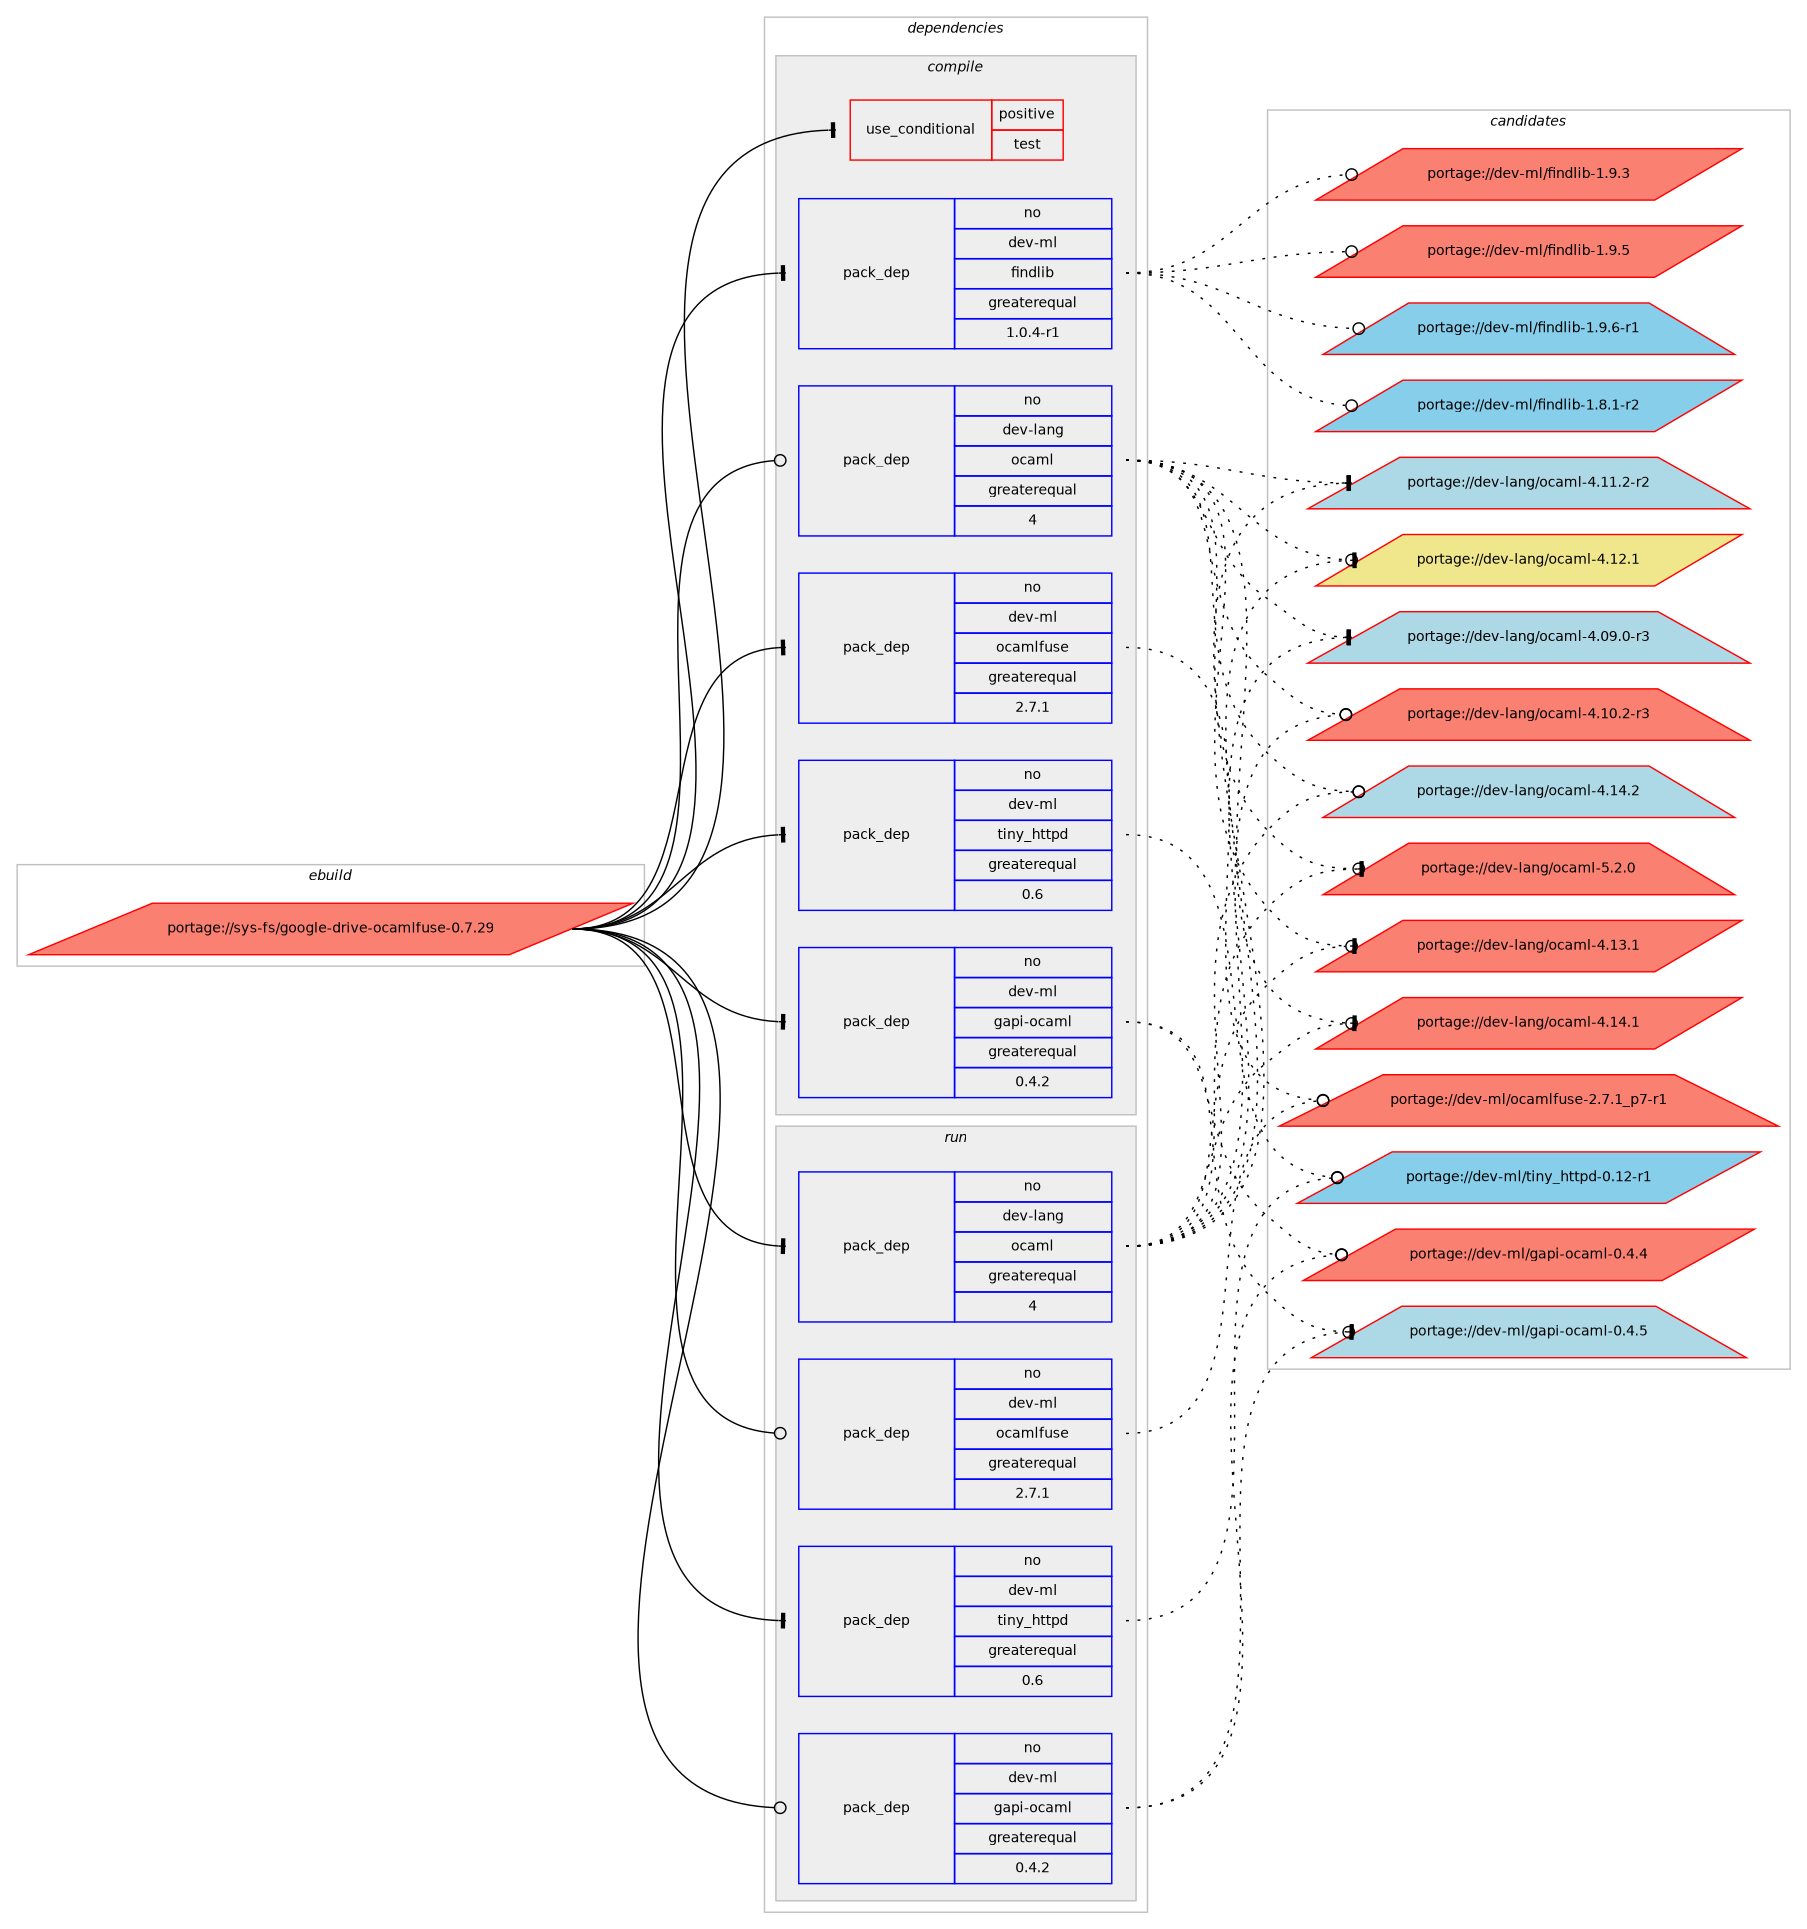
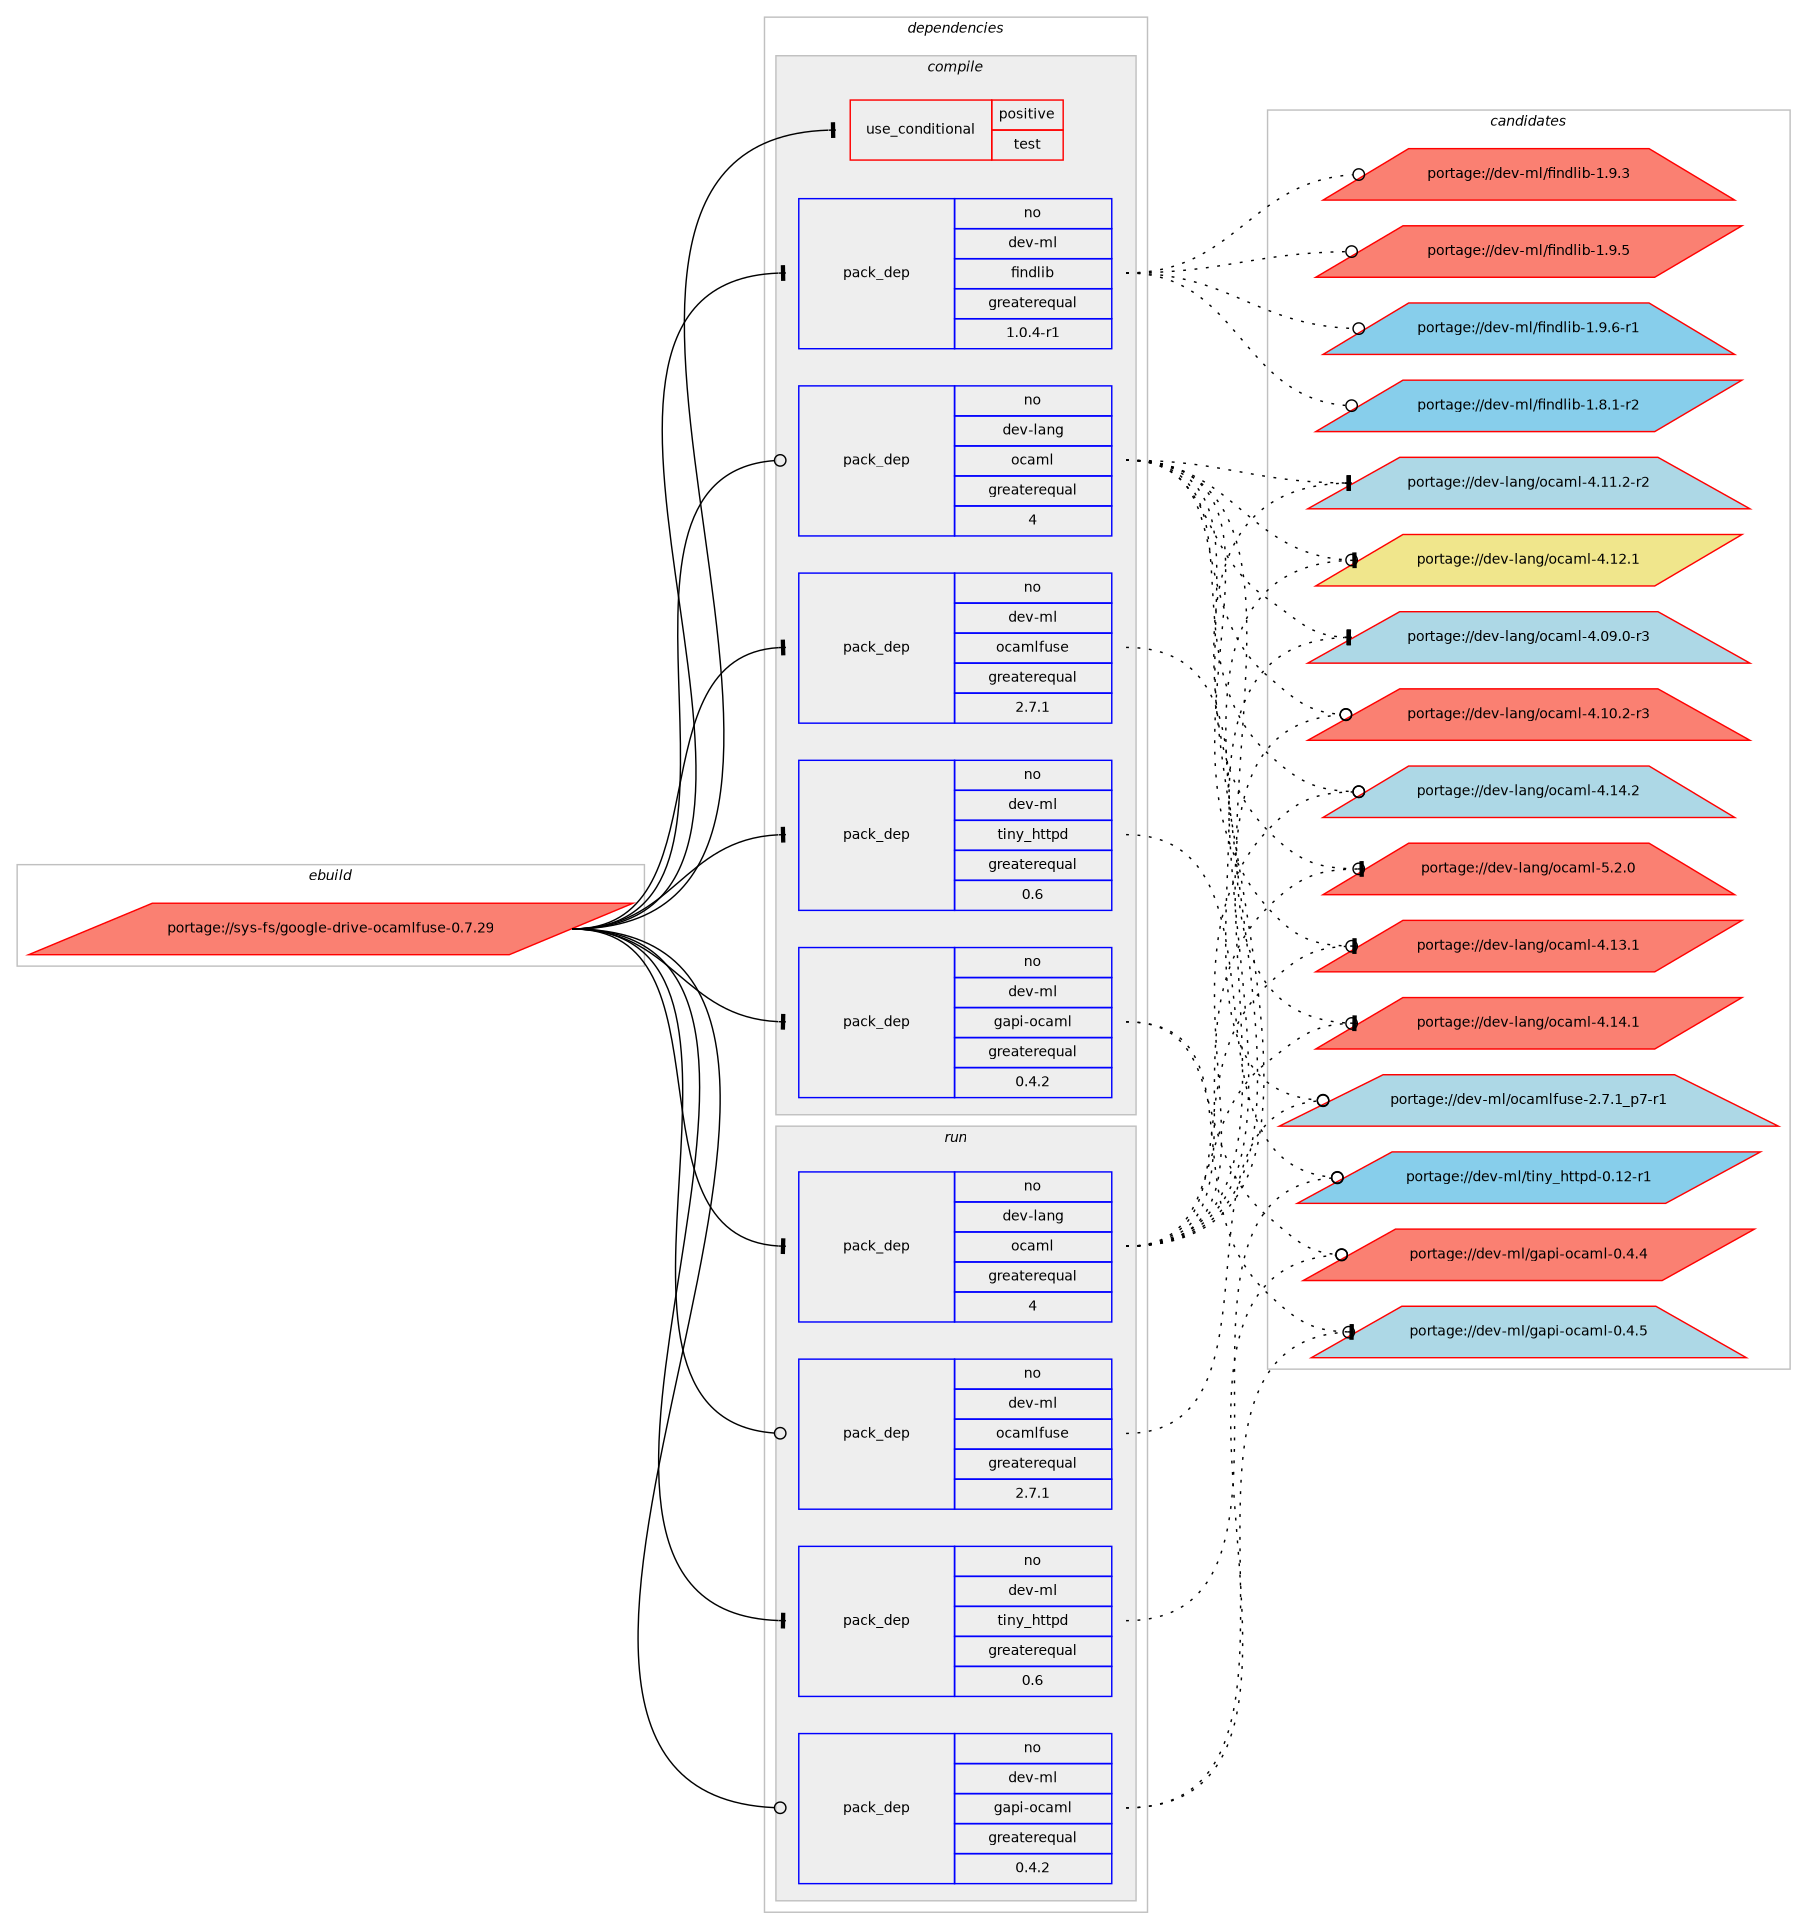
node "portage://dev-ml/findlib-1.9.3": shape parallelogram -> trapezium
node "portage://dev-ml/ocamlfuse-2.7.1_p7-r1": fillcolor salmon -> lightblue
